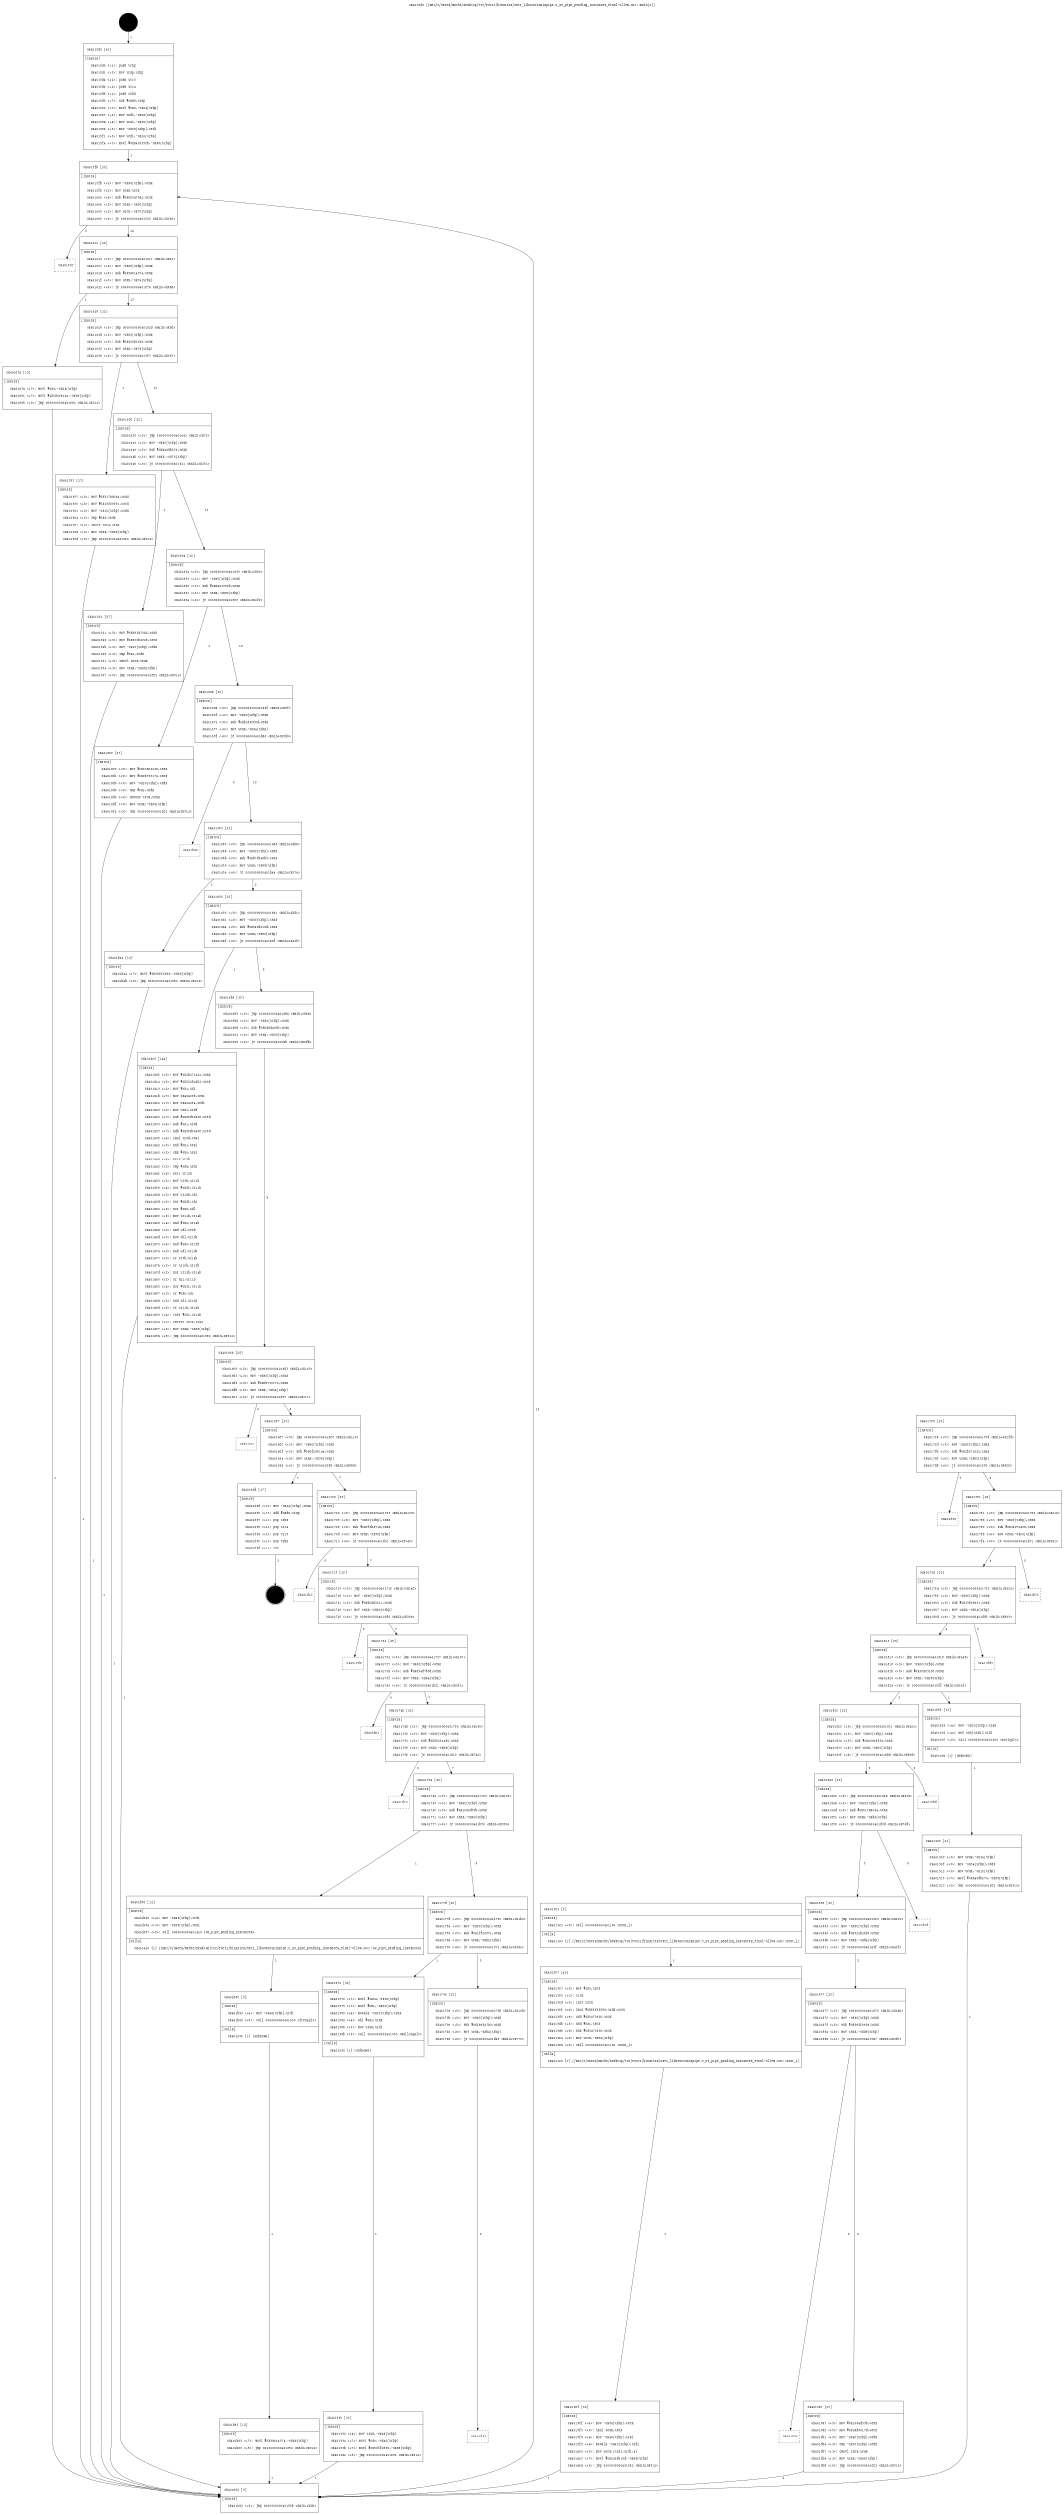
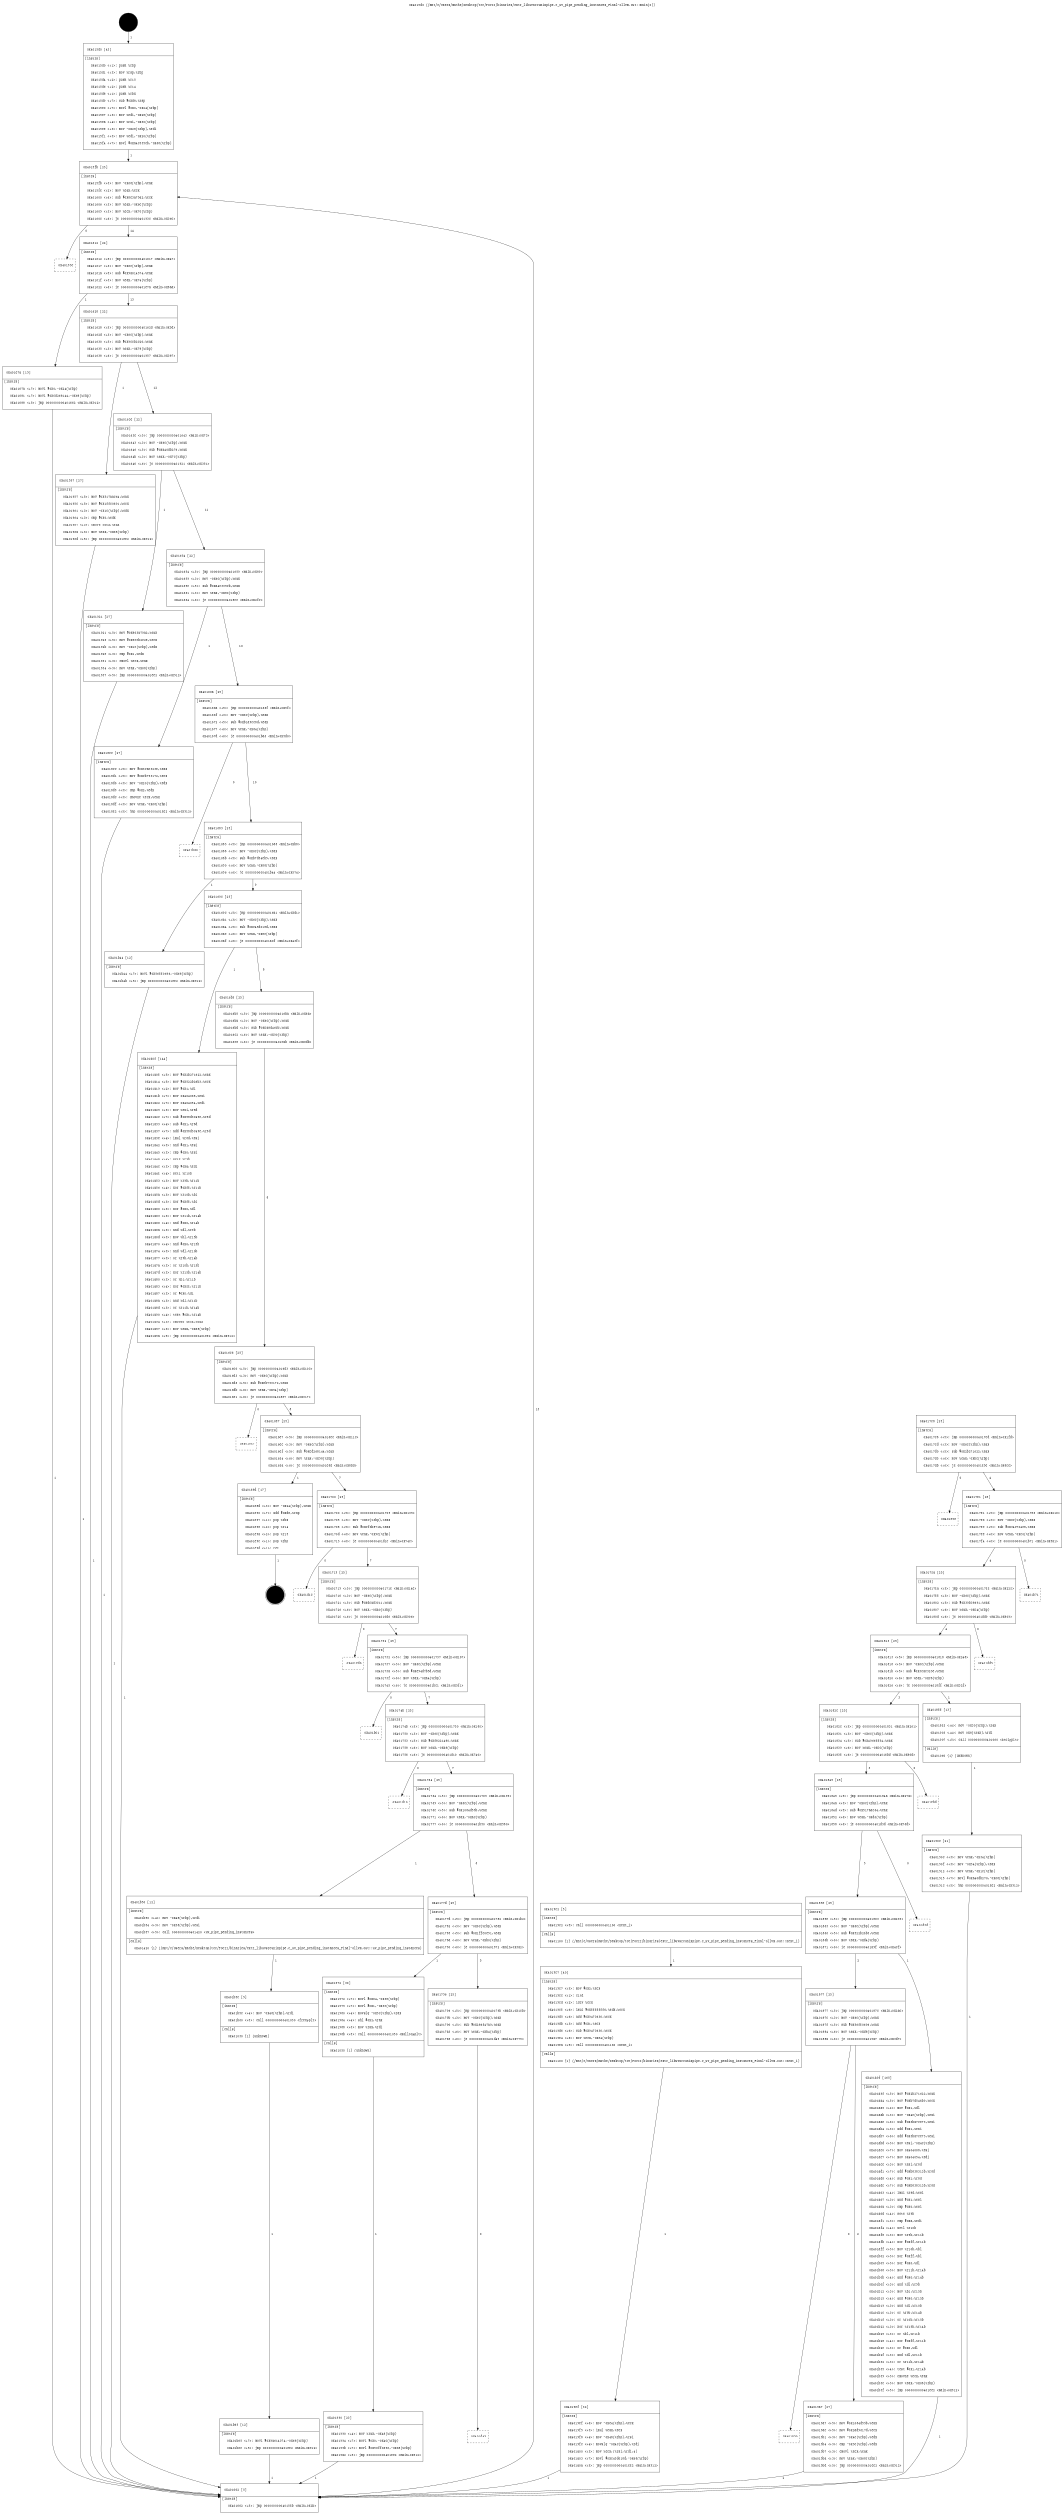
node "0x401a9f [165]": added
